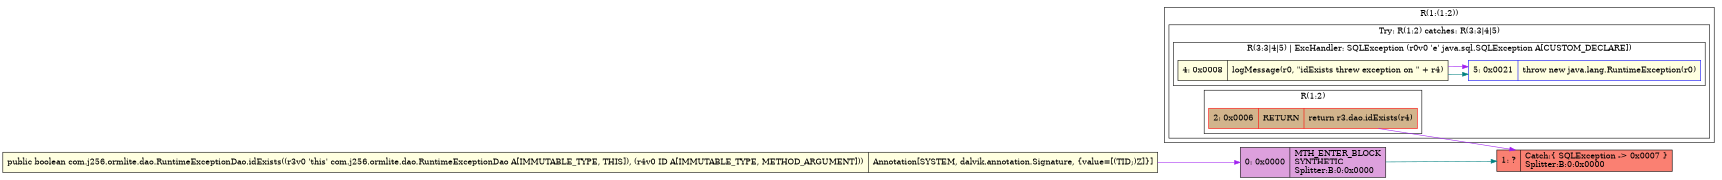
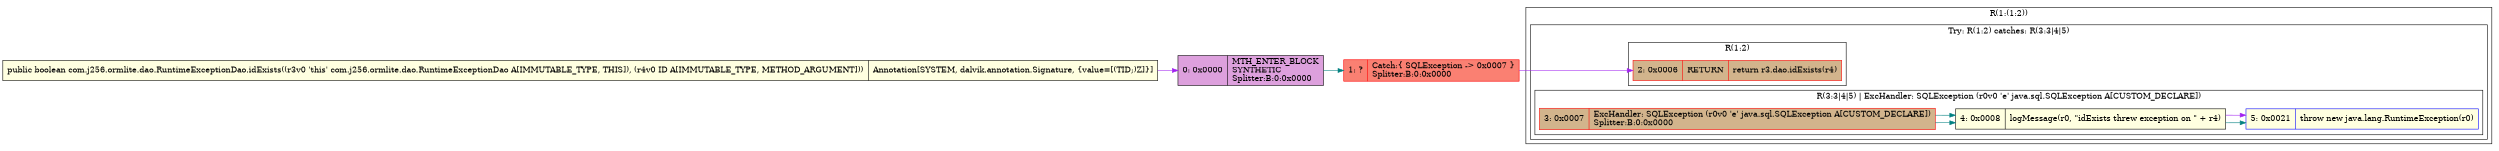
node "3: 0x0007": added
edge "2: 0x0006" -> "1: ?": reversed
node "1: ?": color black -> red
